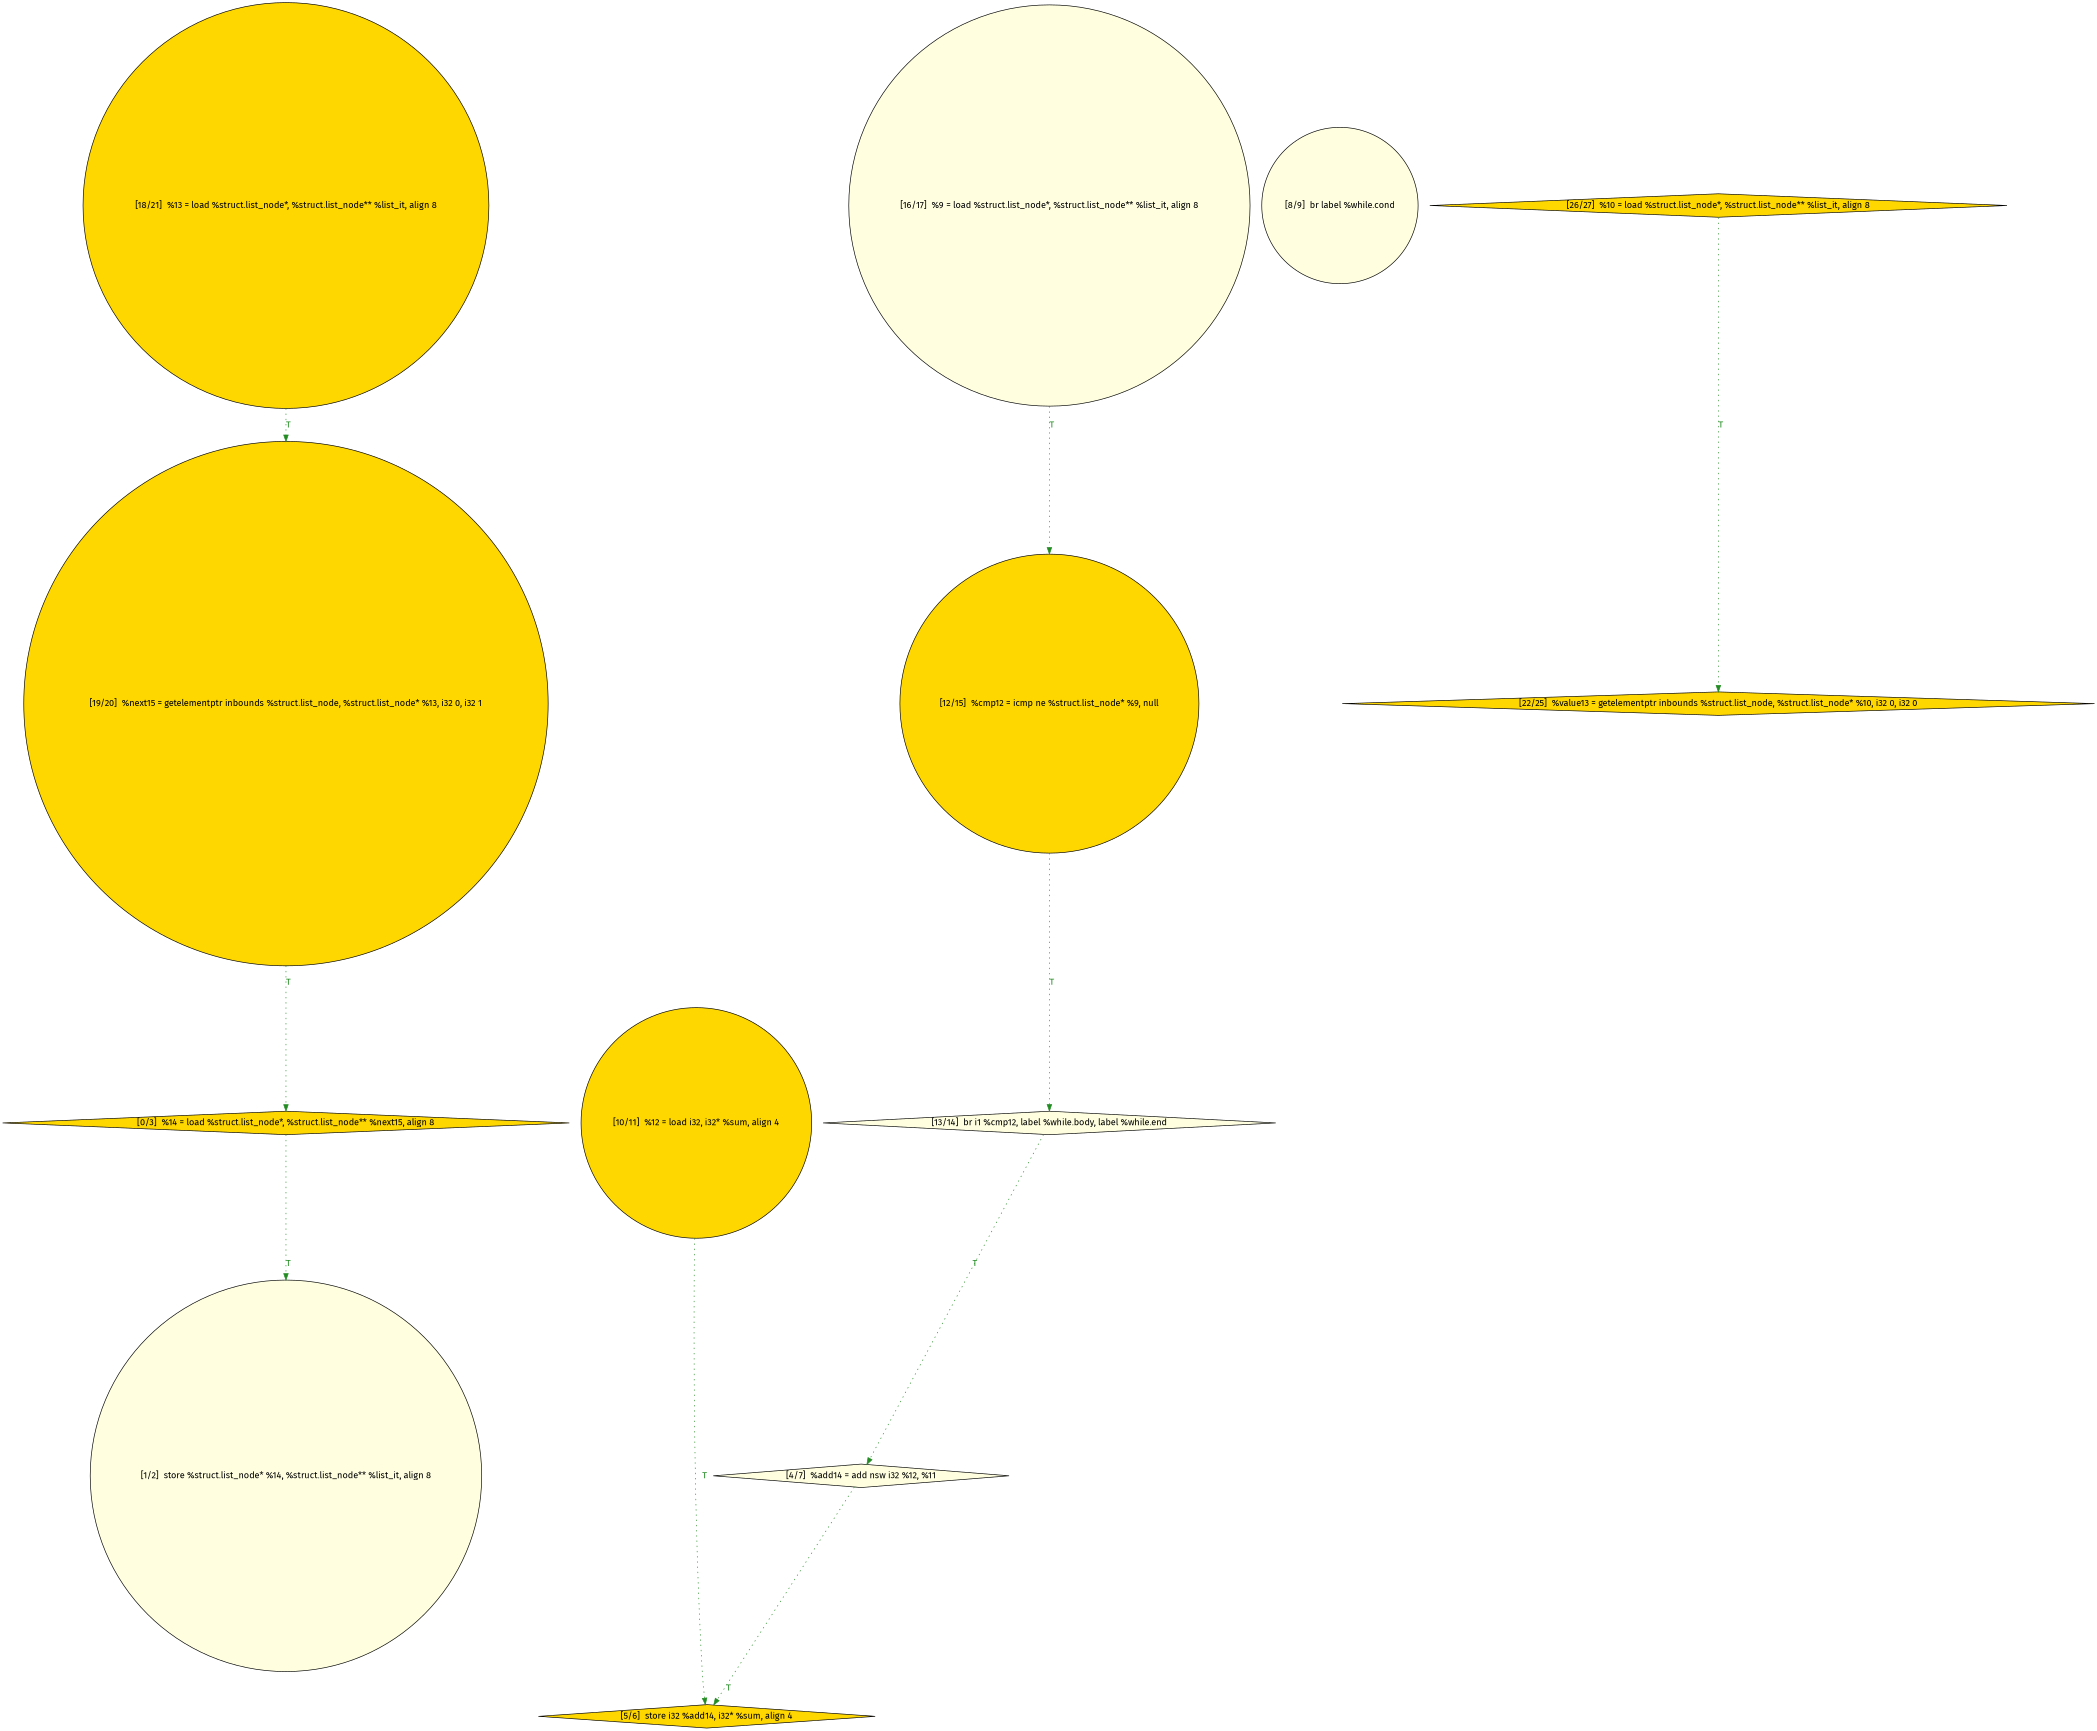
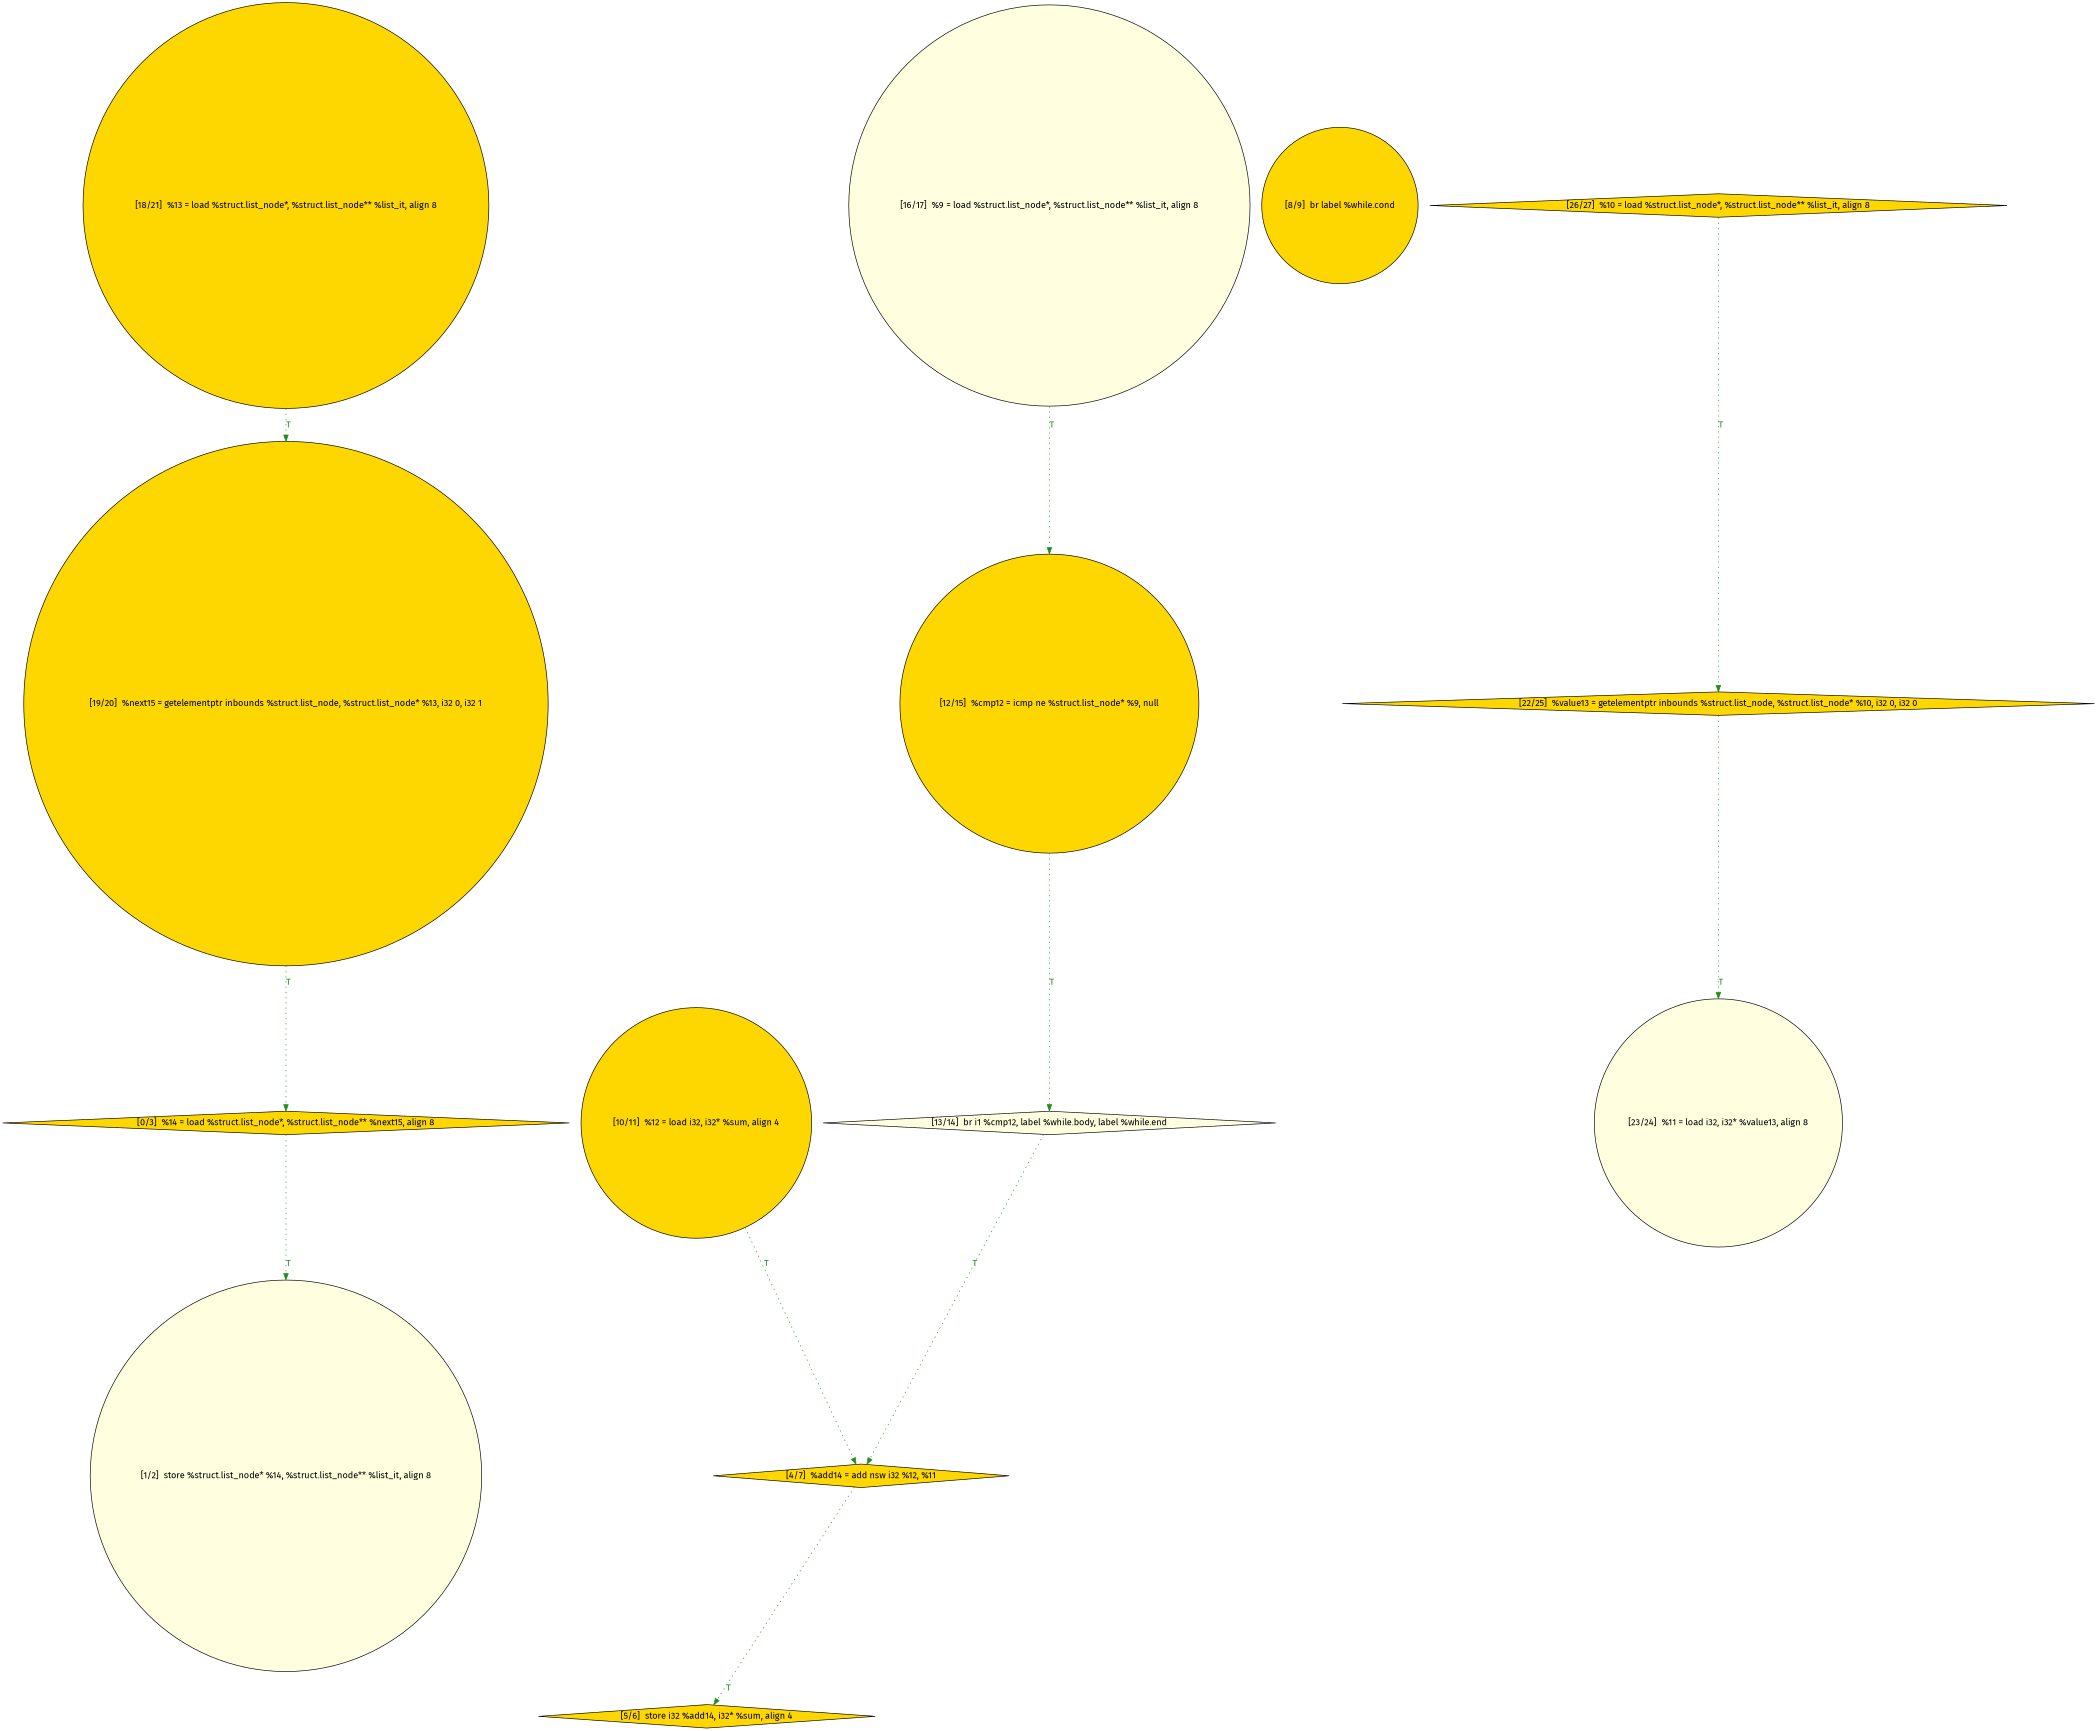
node "[8/9]  br label %while.cond": fillcolor lightyellow -> gold
node "[23/24]  %11 = load i32, i32* %value13, align 8": added
edge "[10/11]  %12 = load i32, i32* %sum, align 4" -> "[5/6]  store i32 %add14, i32* %sum, align 4": now "[10/11]  %12 = load i32, i32* %sum, align 4" -> "[4/7]  %add14 = add nsw i32 %12, %11"
node "[4/7]  %add14 = add nsw i32 %12, %11": fillcolor lightyellow -> gold
